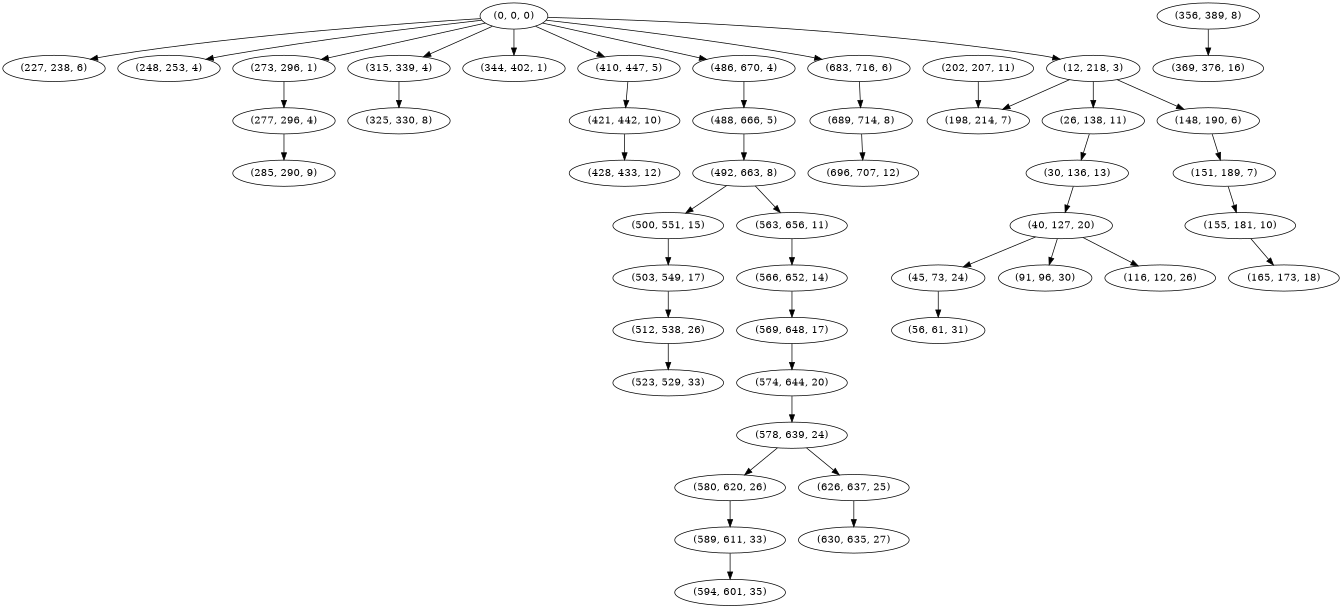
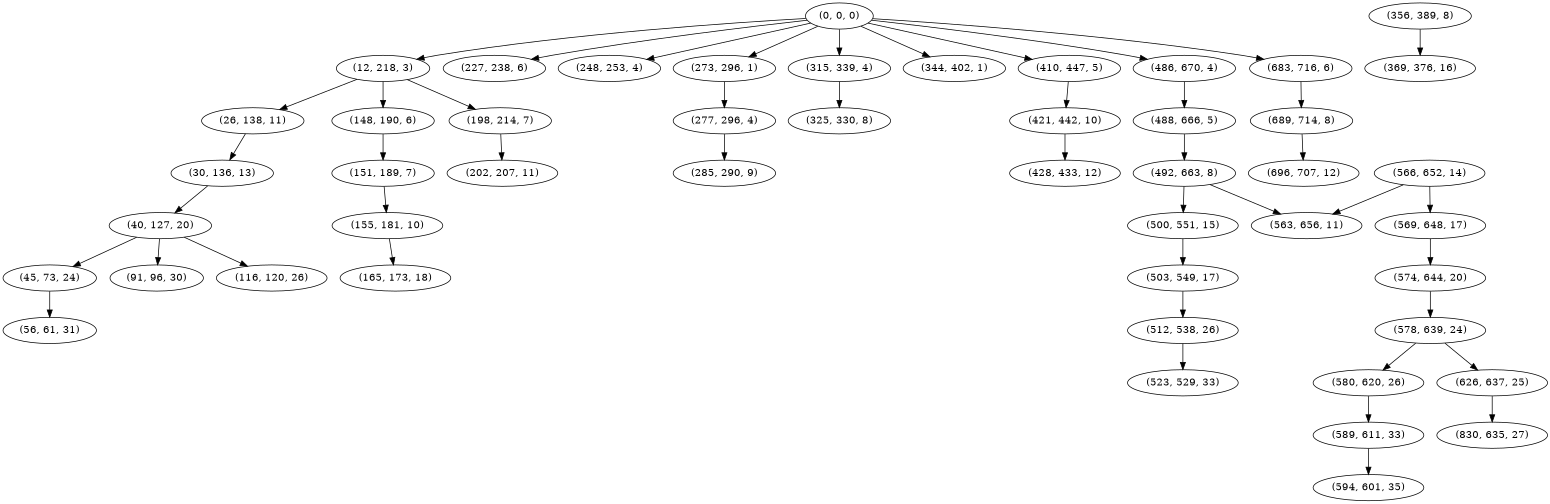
edge "(202, 207, 11)" -> "(198, 214, 7)": reversed
edge "(563, 656, 11)" -> "(566, 652, 14)": reversed
node "(630, 635, 27)": label "(630, 635, 27)" -> "(830, 635, 27)"
